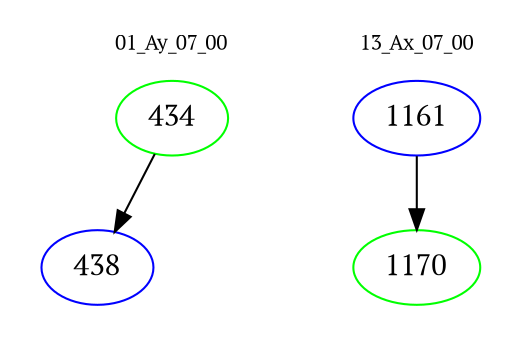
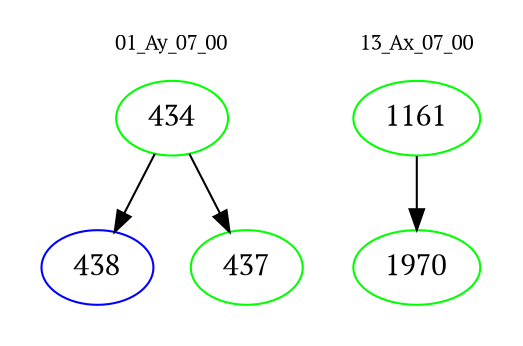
node "1161": color blue -> green
node "437": added
node "1170": label "1170" -> "1970"
